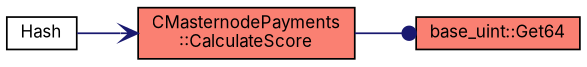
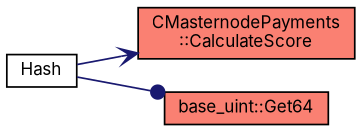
edge "CMasternodePayments ::CalculateScore" -> "base_uint::Get64": now "Hash" -> "base_uint::Get64"
